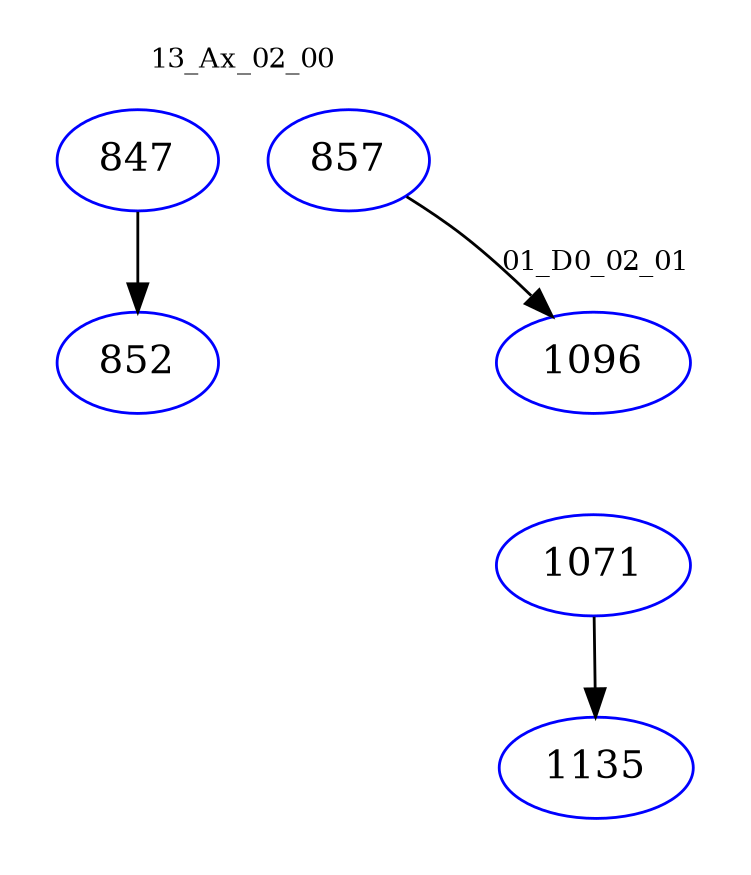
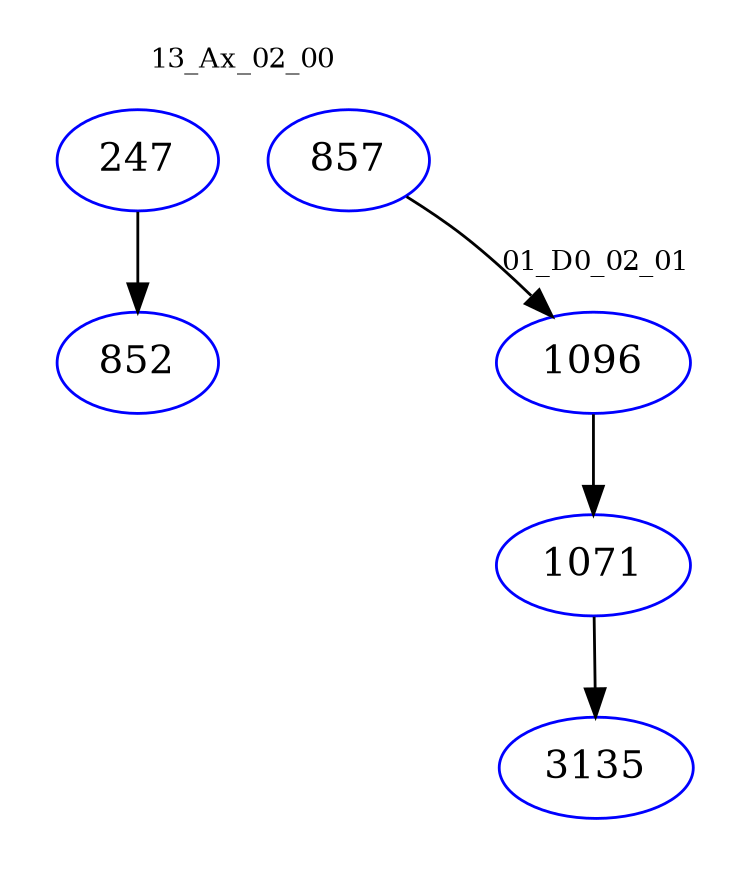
node "847": label "847" -> "247"
edge "1096" -> "1071": added
node "1135": label "1135" -> "3135"
